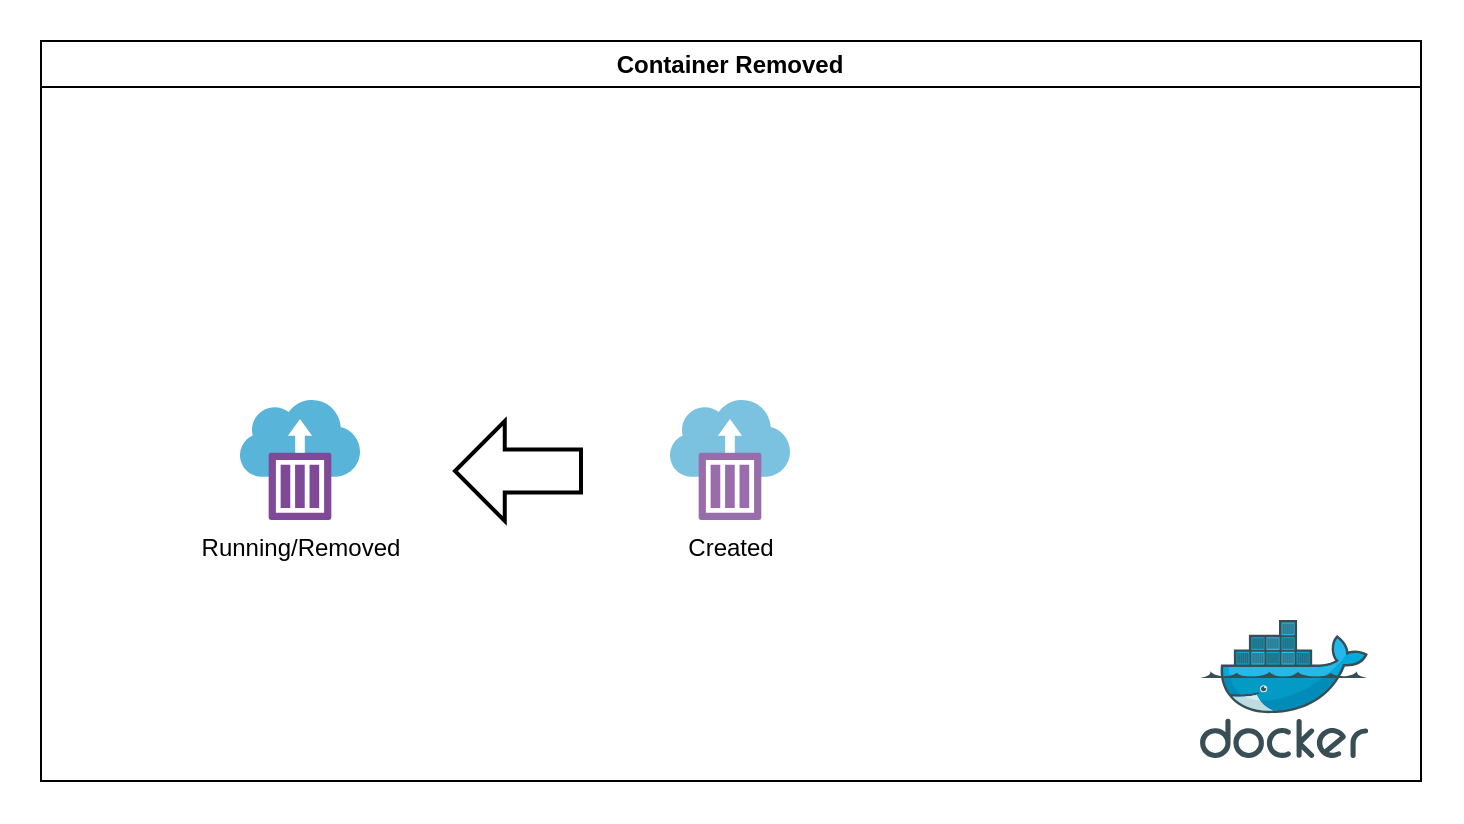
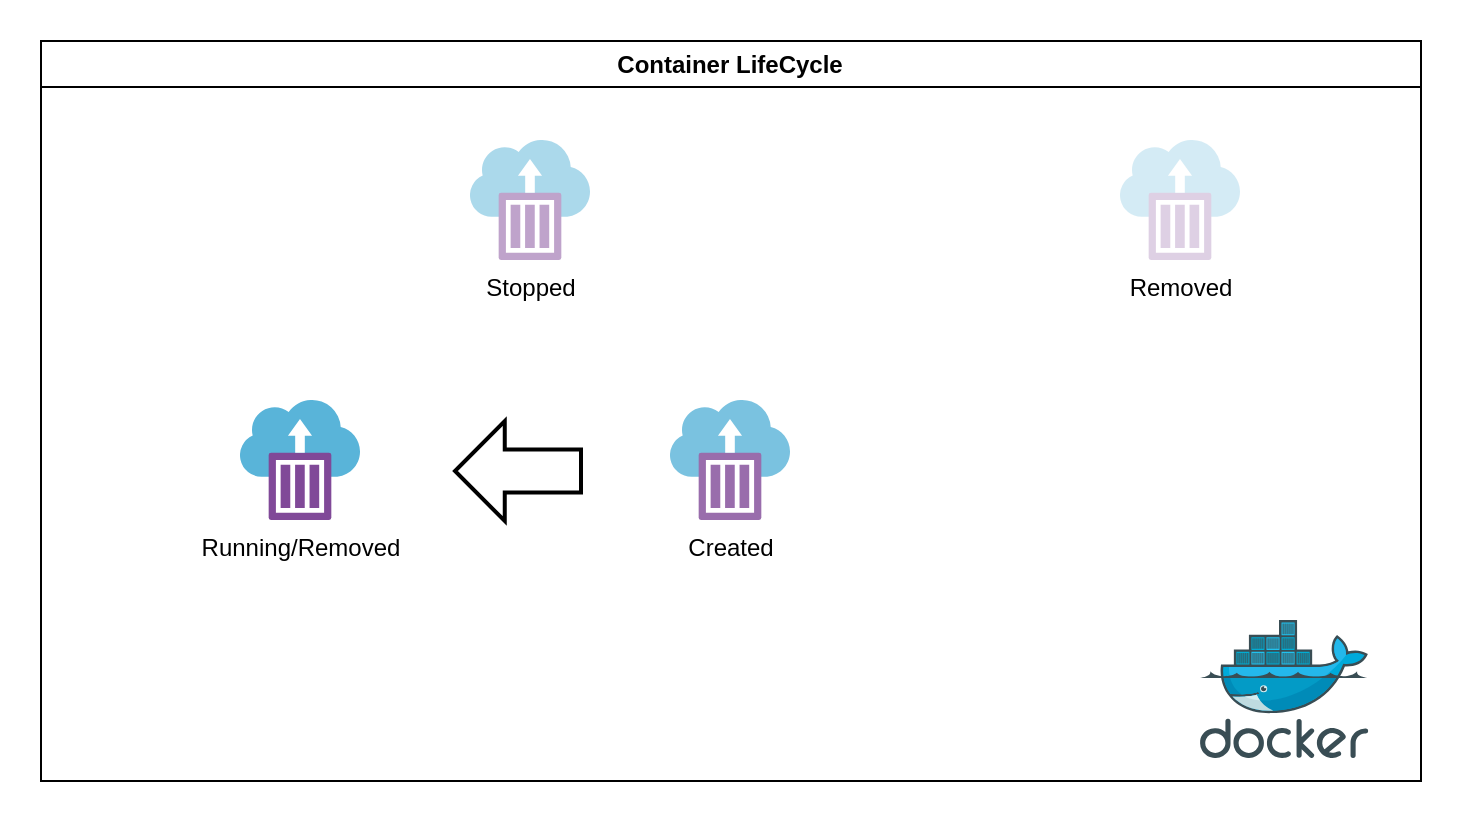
node "Container Removed": label "Container Removed" -> "Container LifeCycle"
node "Stopped": added
node "Removed": added
